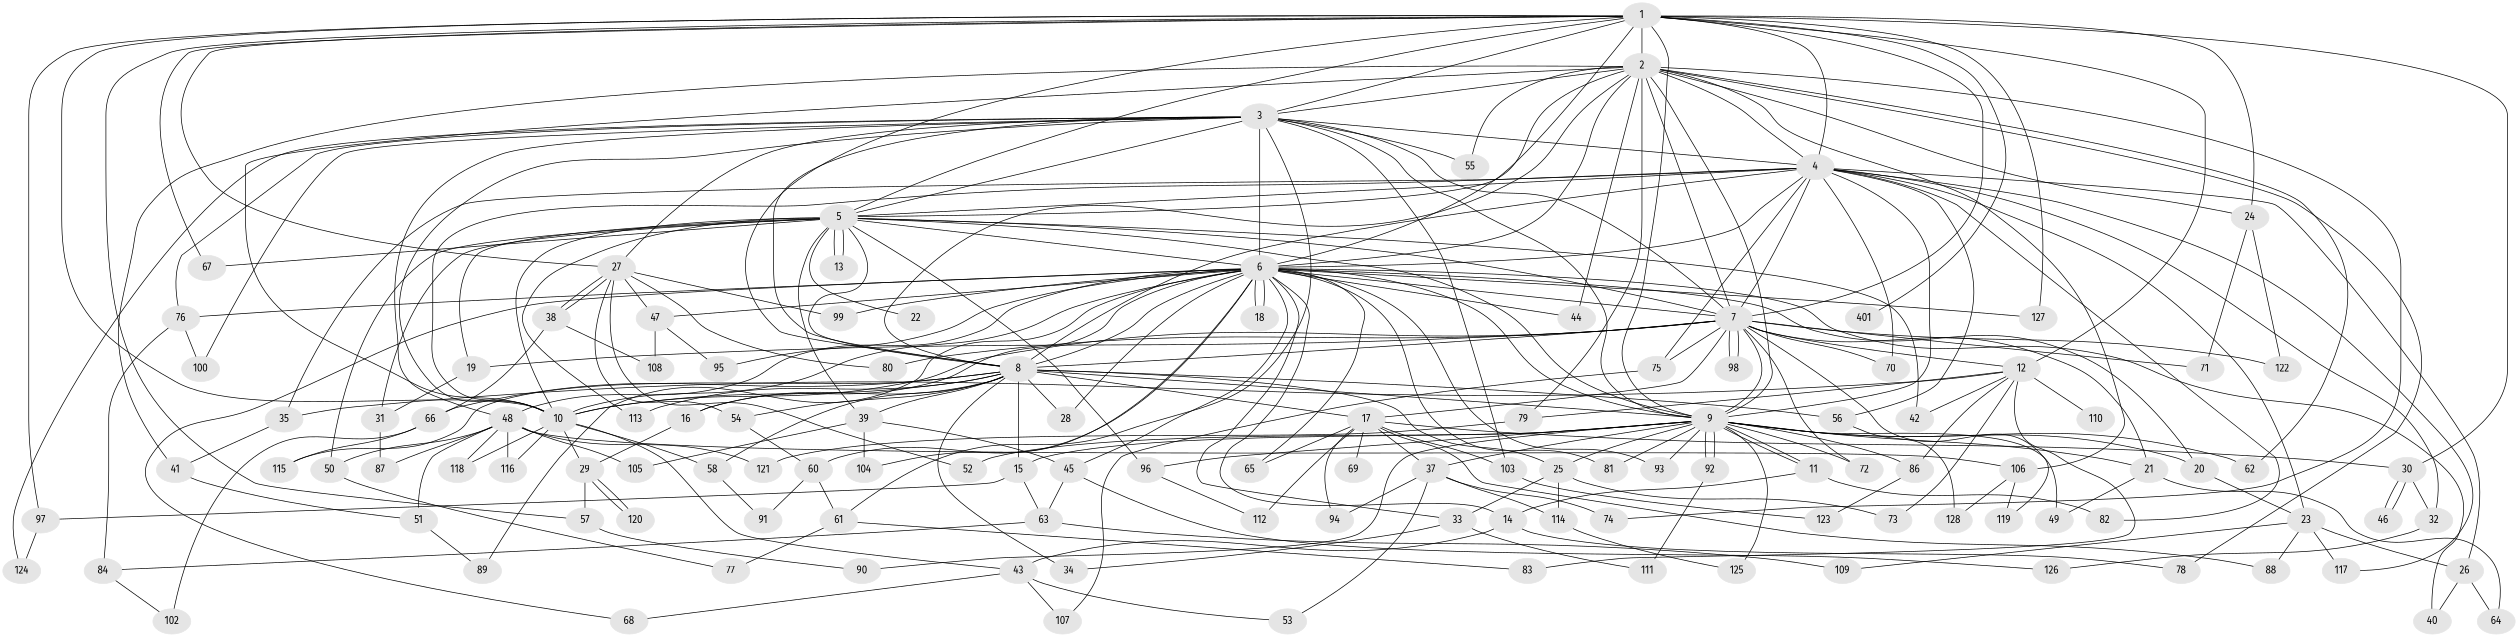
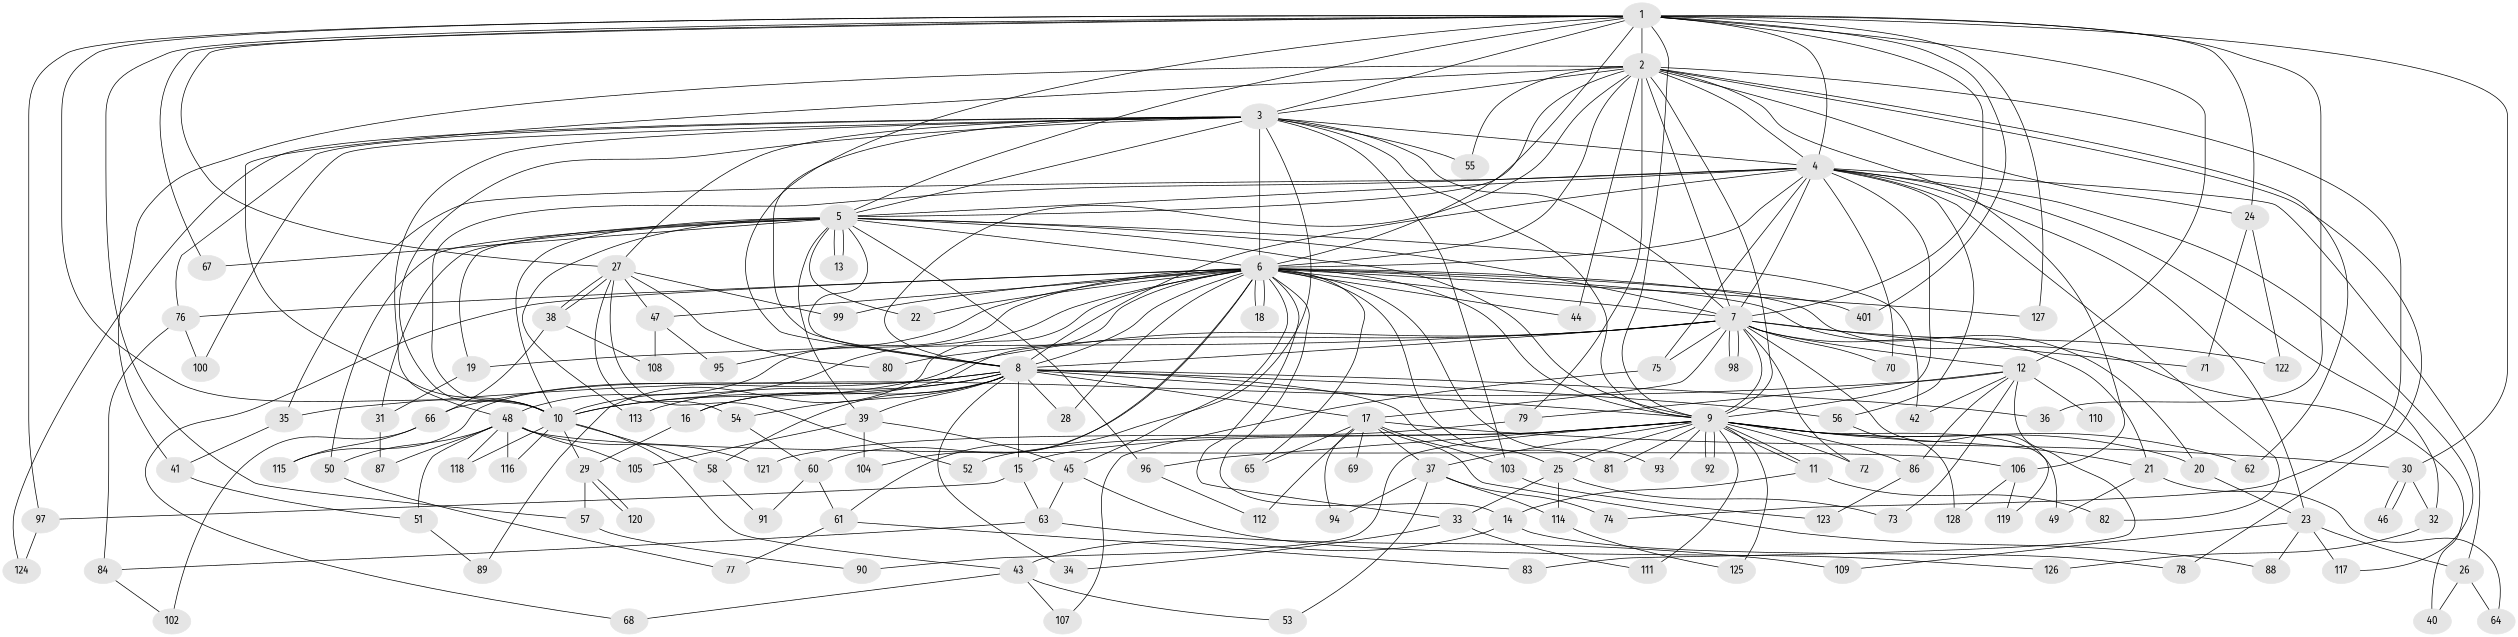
edge "6" -- "401": added
edge "6" -- "22": added
node "36": added
edge "92" -- "111": now "9" -- "111"
